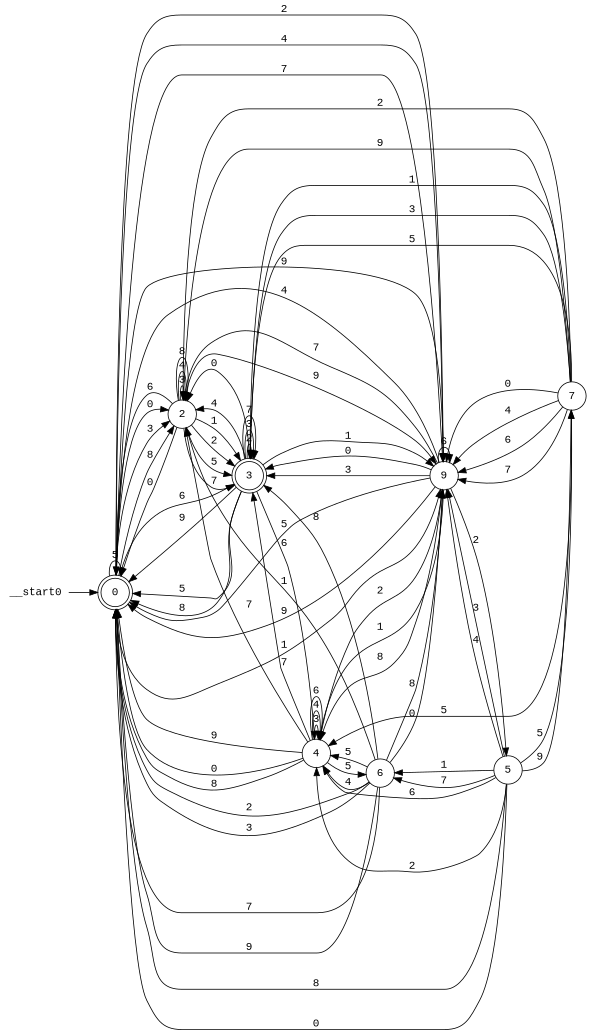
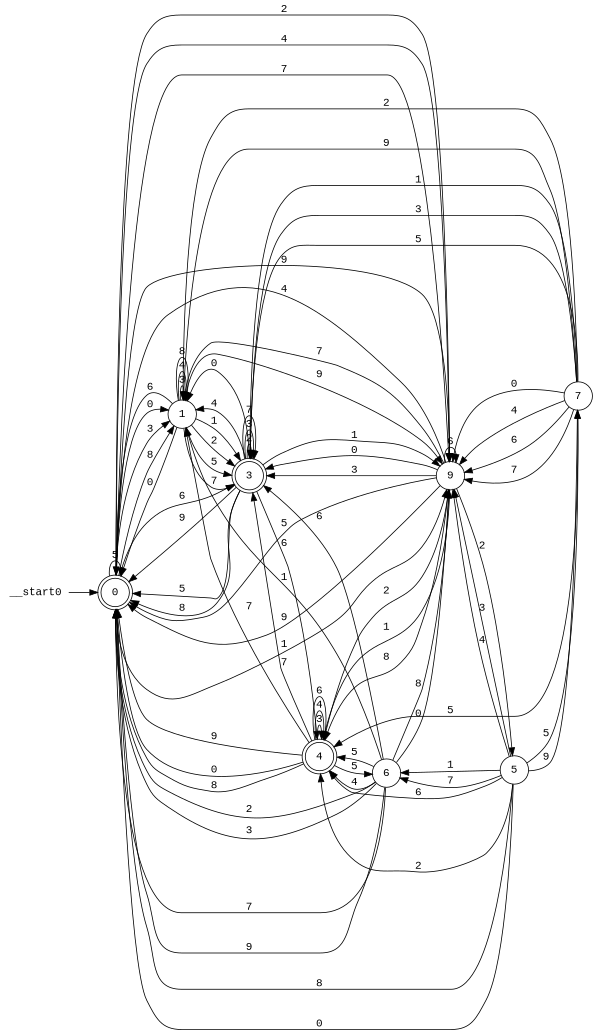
node "2": label "2" -> "1"
edge "6" -> "3": label "8" -> "6"
node "4": shape circle -> doublecircle
